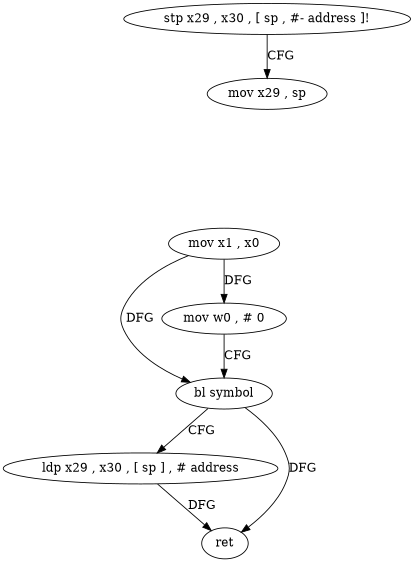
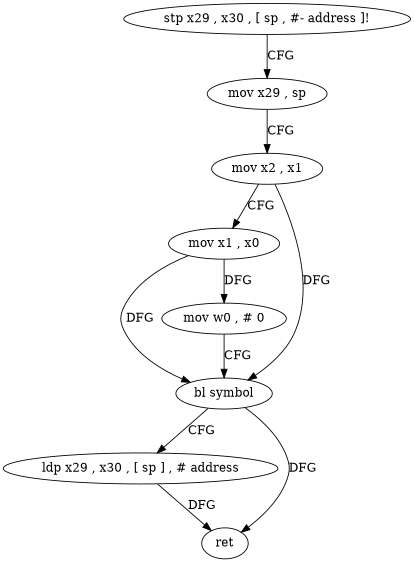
node "mov x2 , x1": added
